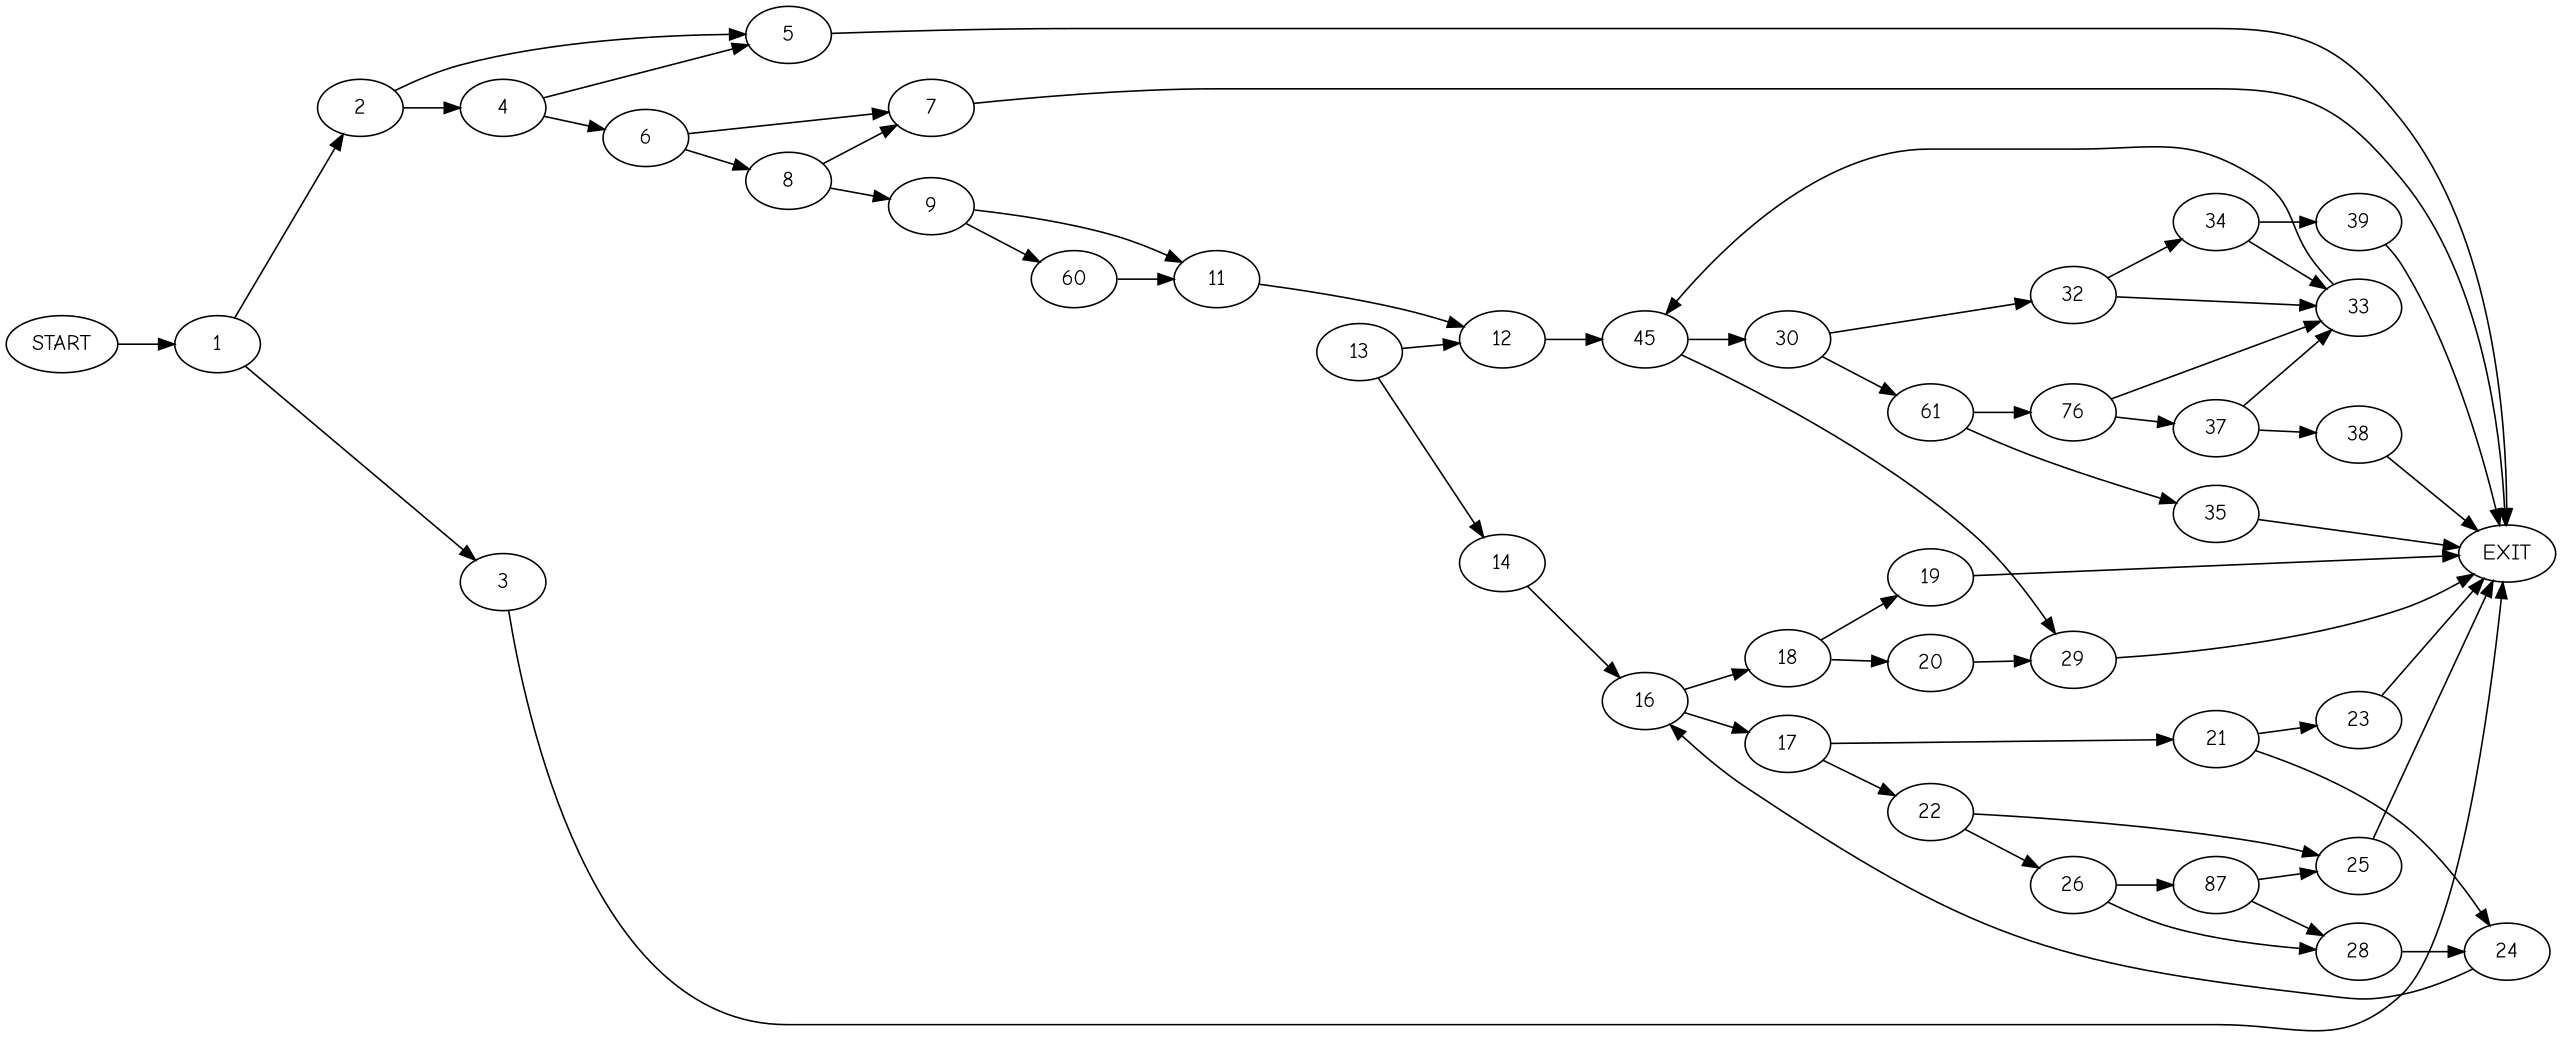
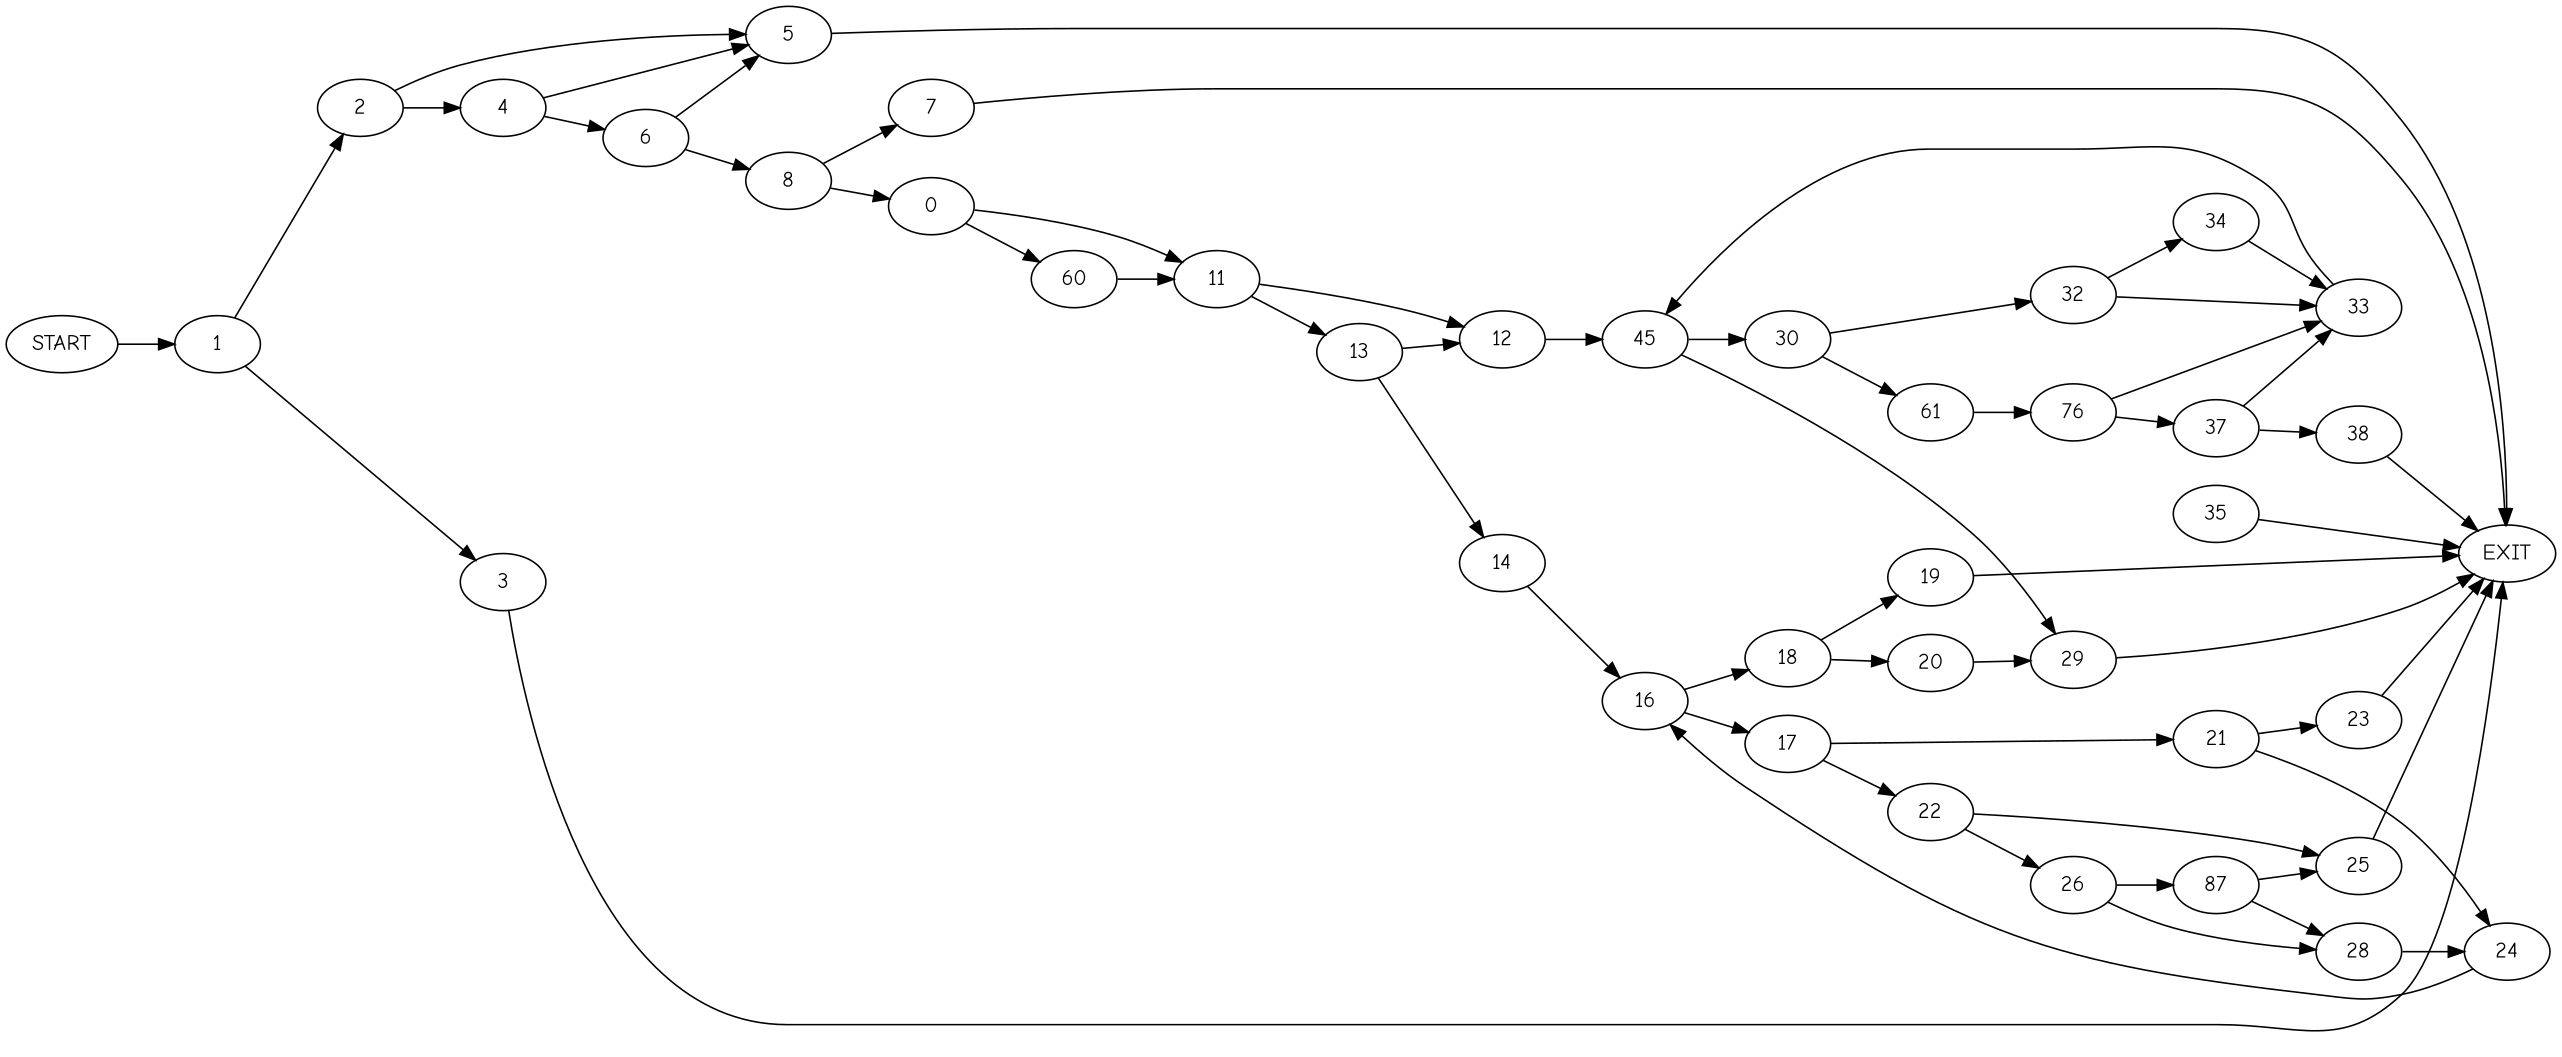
edge "6" -> "7": now "6" -> "5"
node "9": label "9" -> "0"
node "39": removed
edge "11" -> "13": added
edge "61" -> "35": removed
